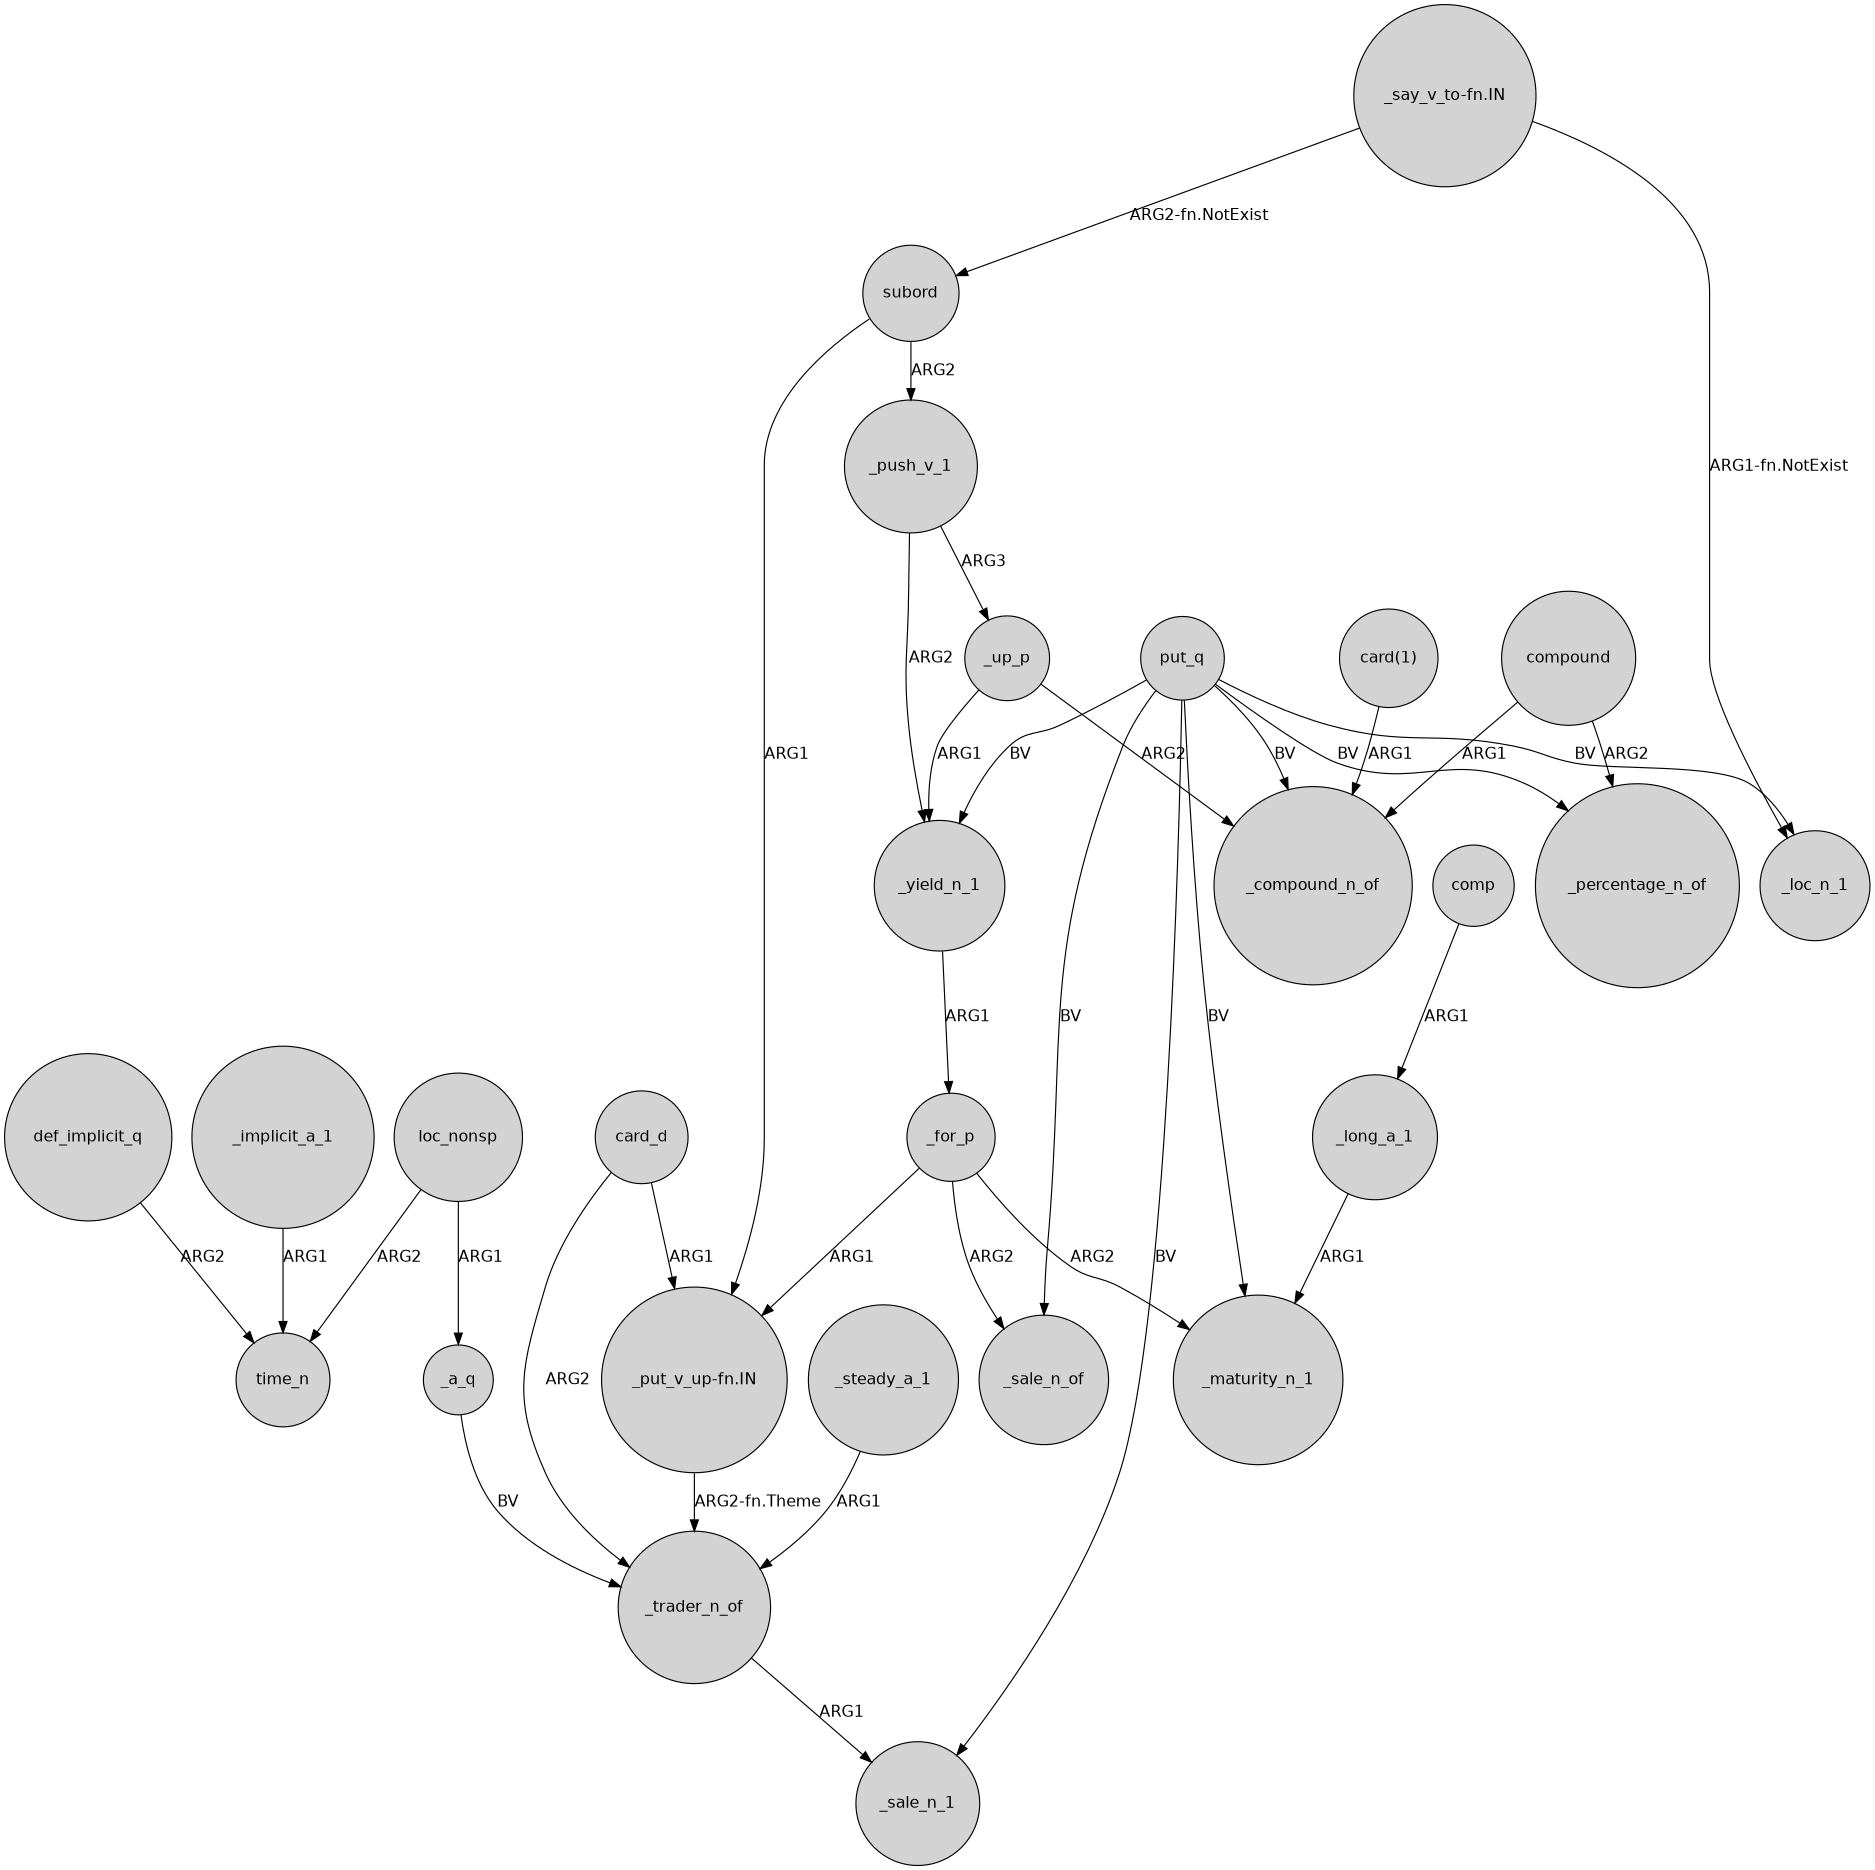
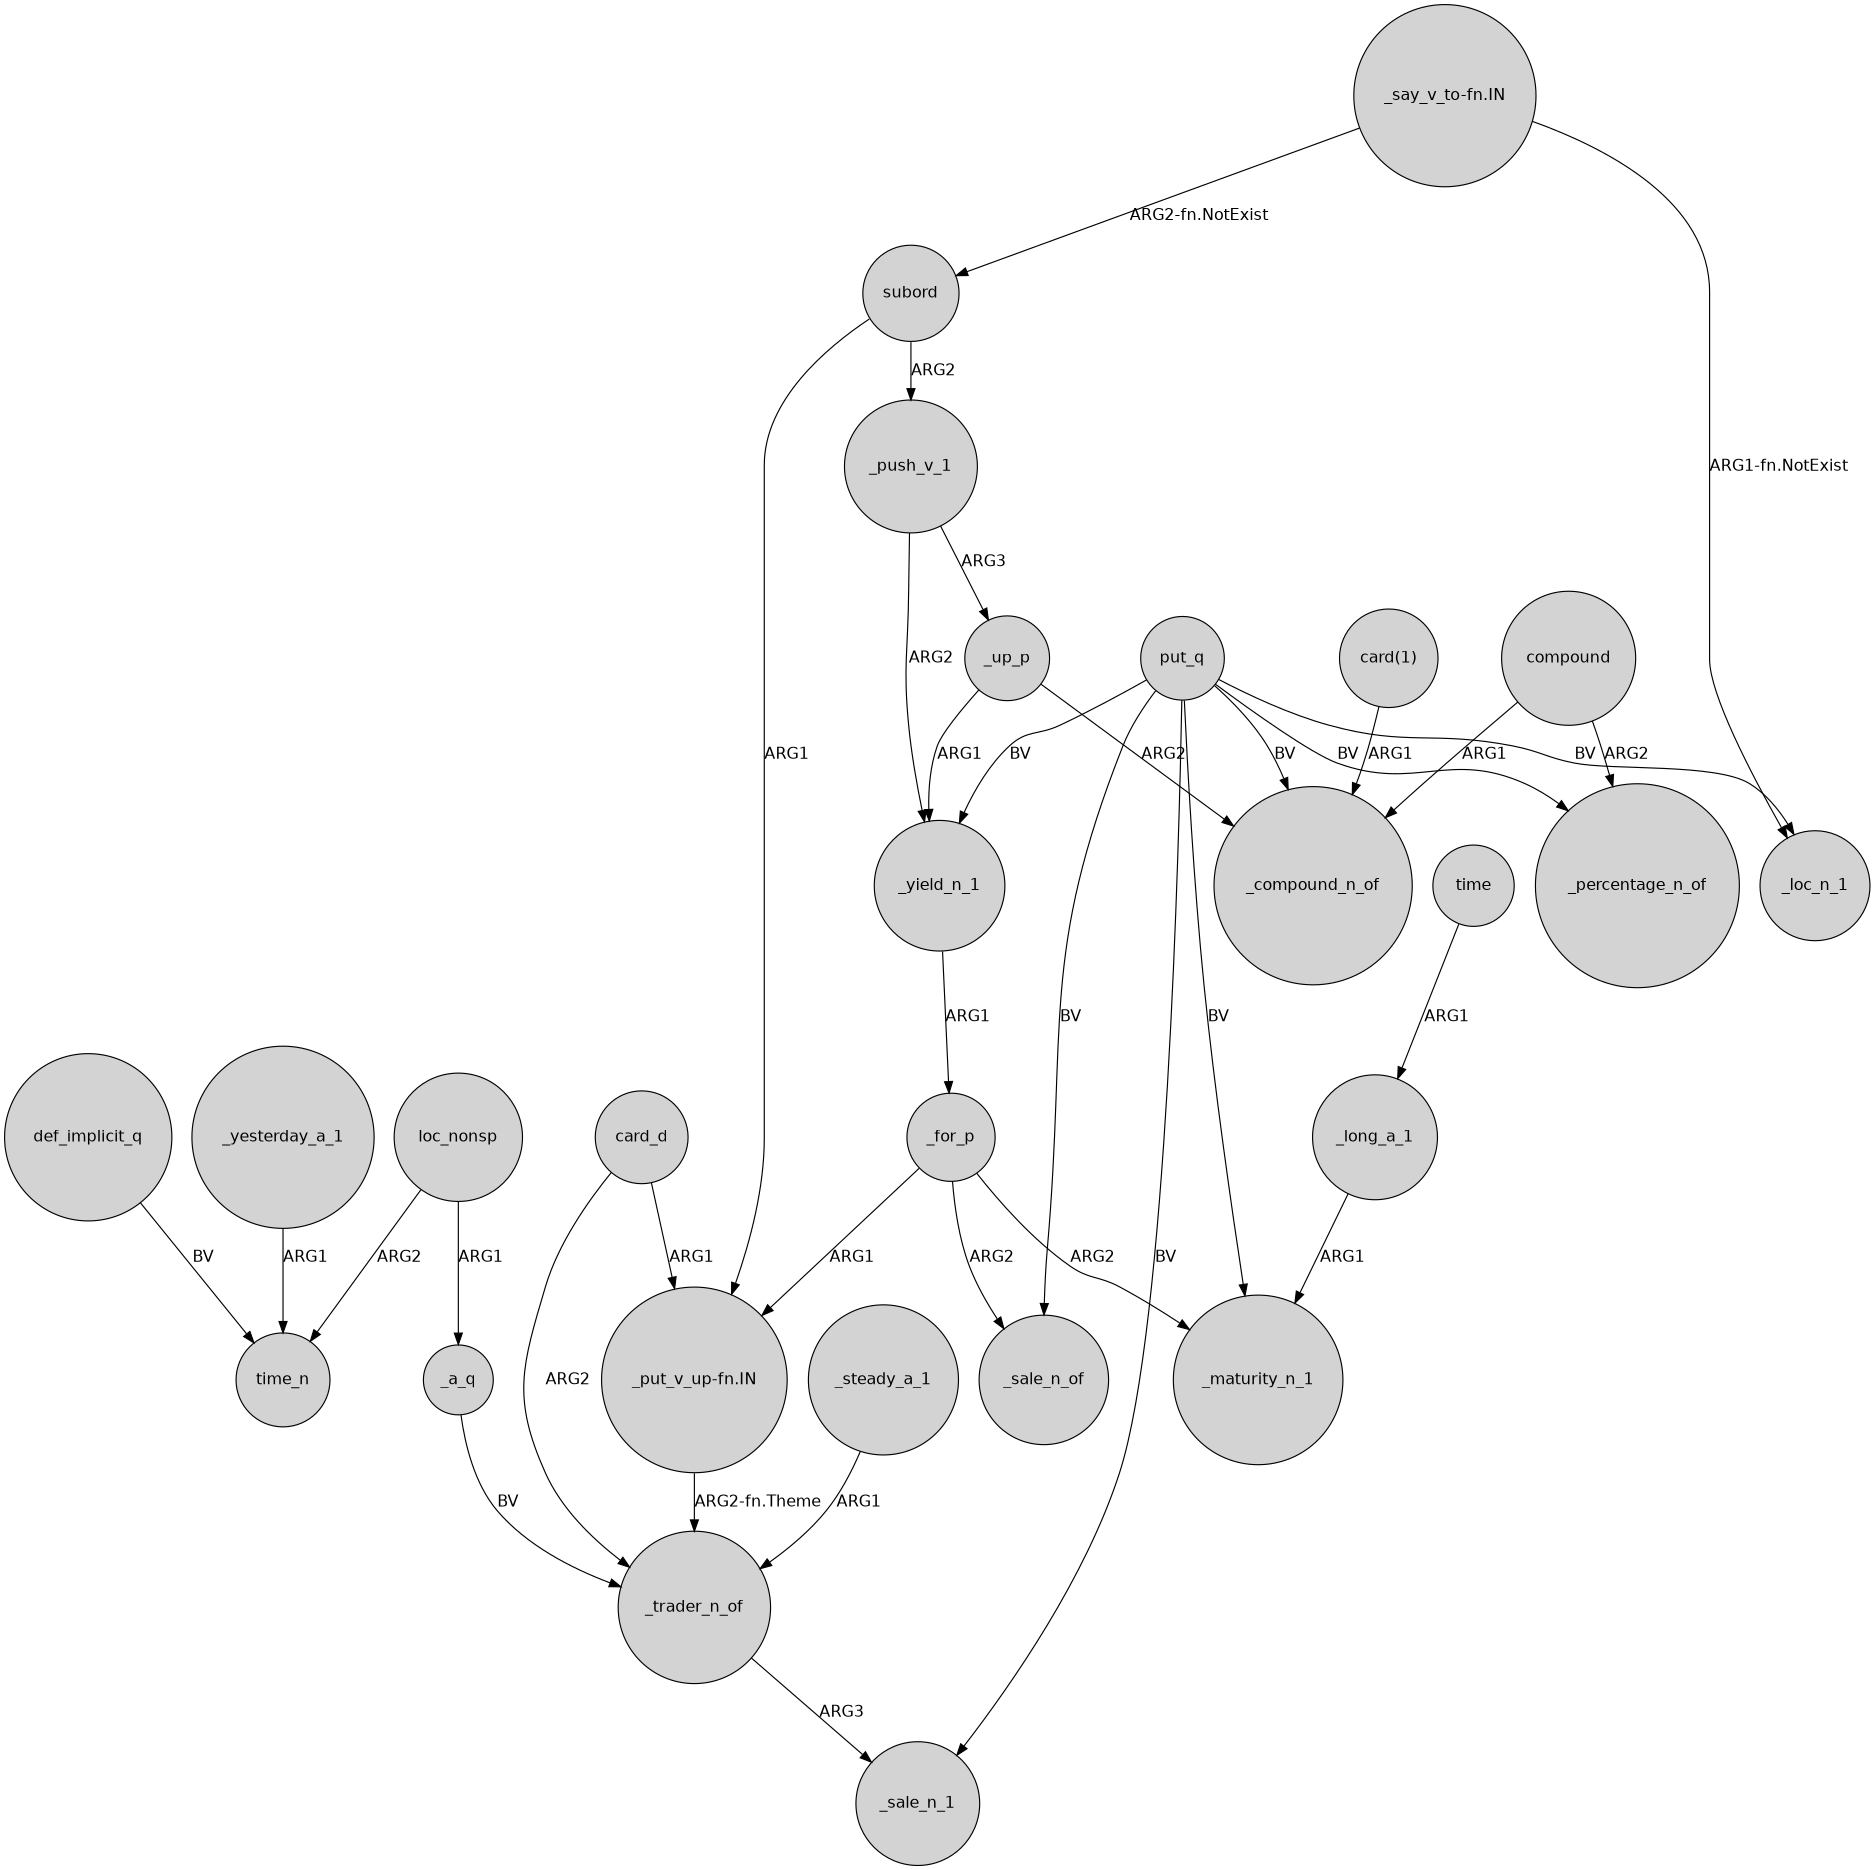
node "comp": label "comp" -> "time"
node "_implicit_a_1": label "_implicit_a_1" -> "_yesterday_a_1"
edge "def_implicit_q" -> "time_n": label "ARG2" -> "BV"
edge "_trader_n_of" -> "_sale_n_1": label "ARG1" -> "ARG3"
